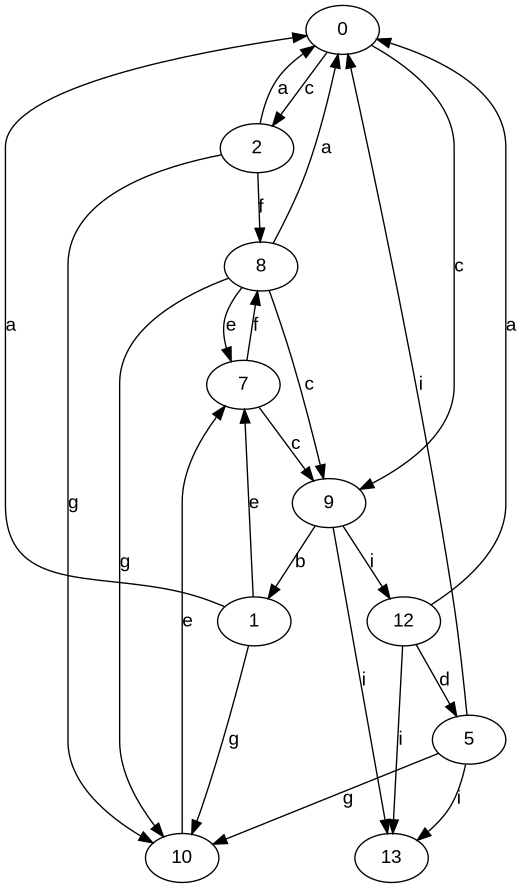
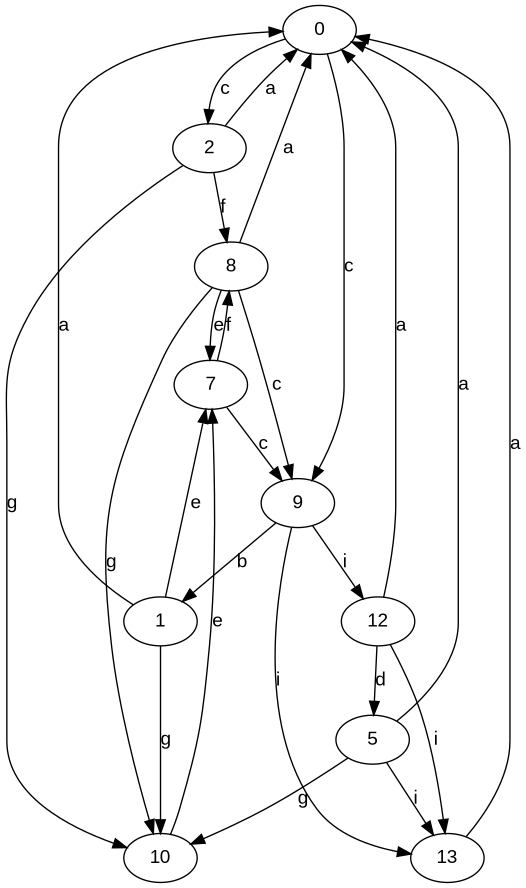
edge "5" -> "0": label "i" -> "a"
edge "13" -> "0": added, label "a"
